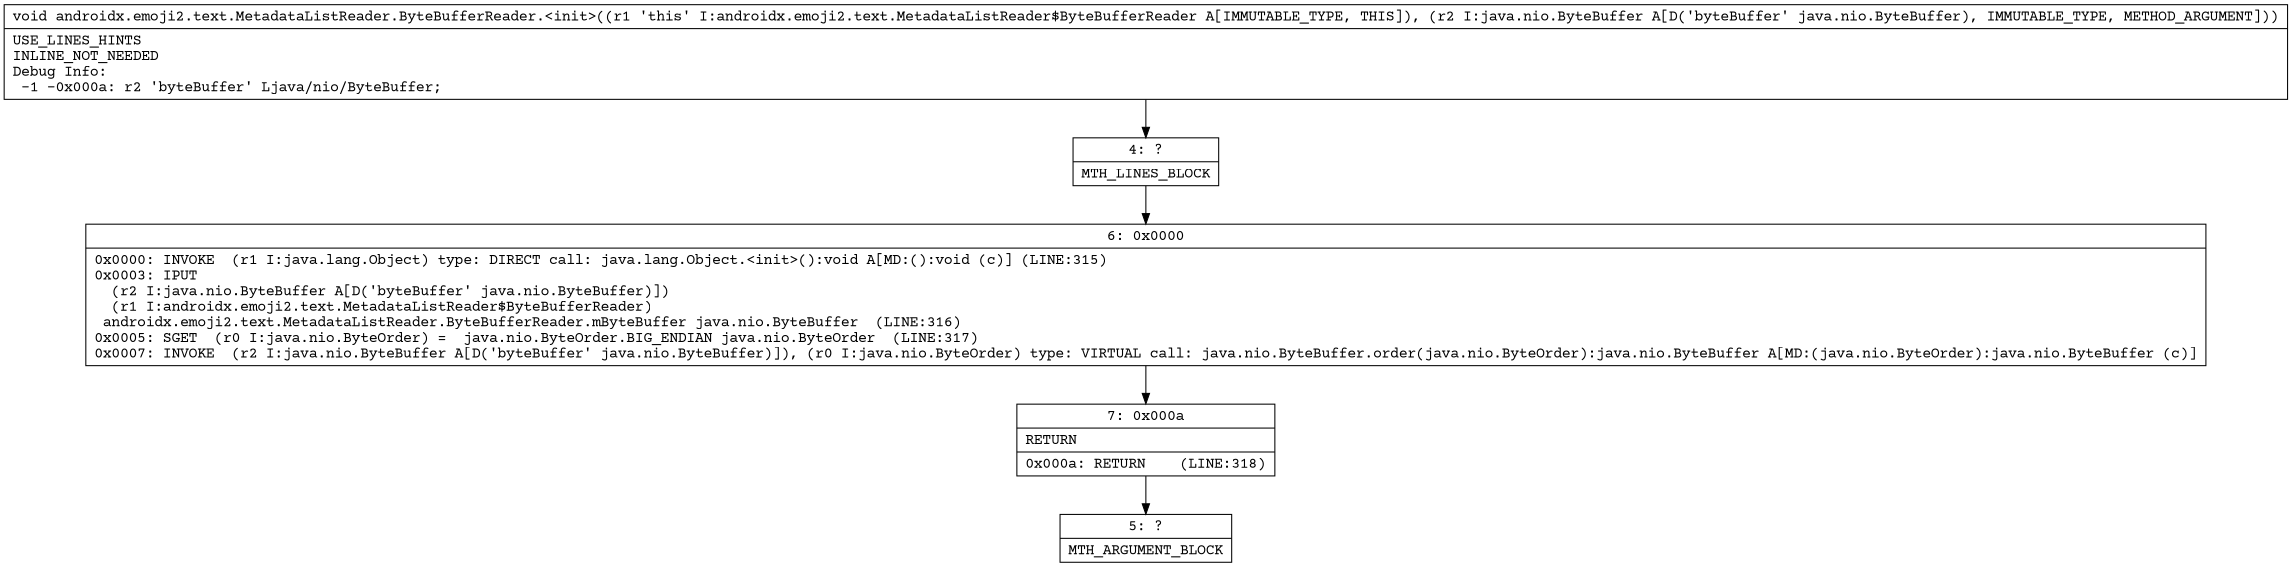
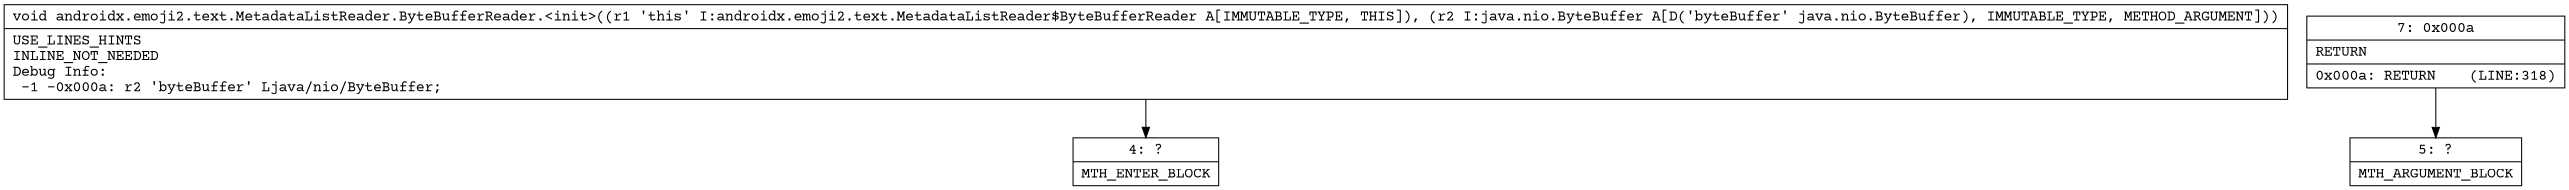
node "4: ?": text "MTH_LINES_BLOCK" -> "MTH_ENTER_BLOCK"
node "6: 0x0000": removed
